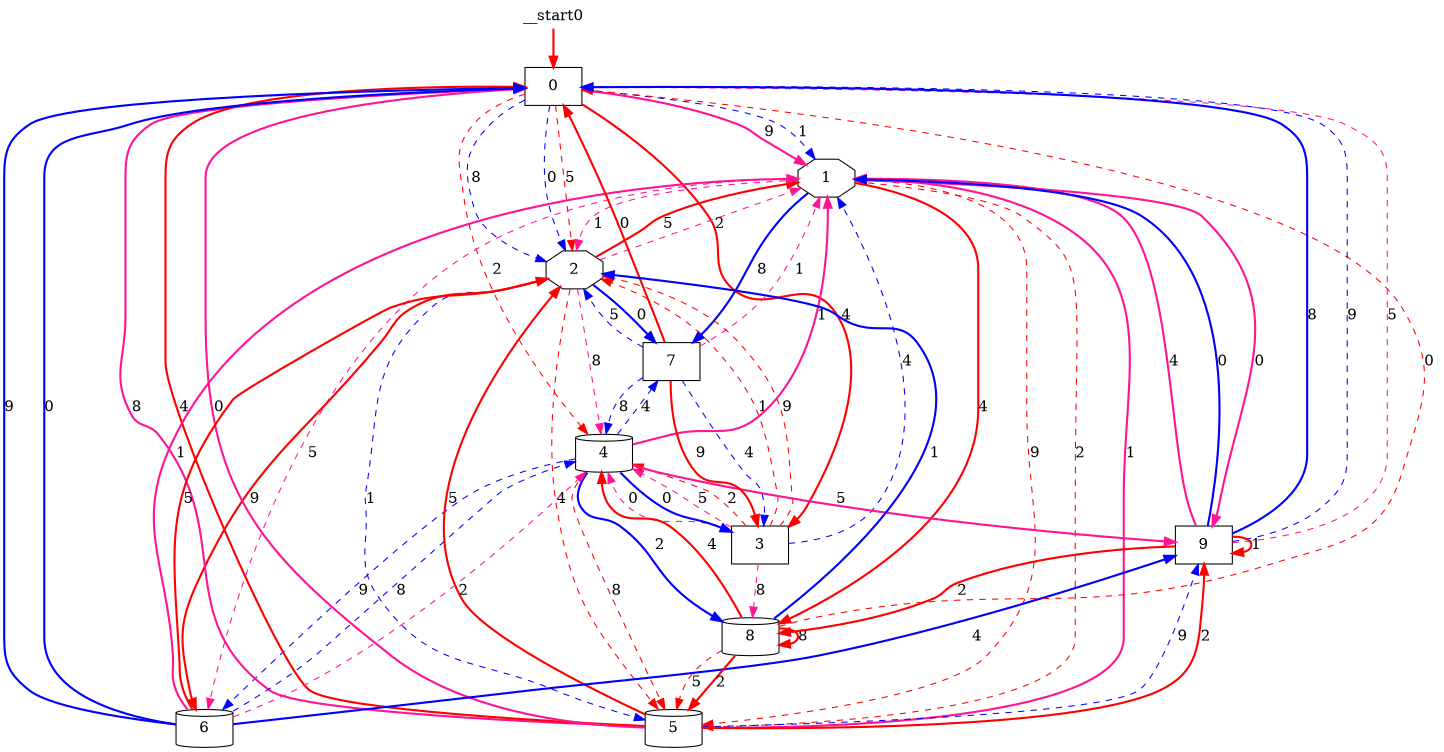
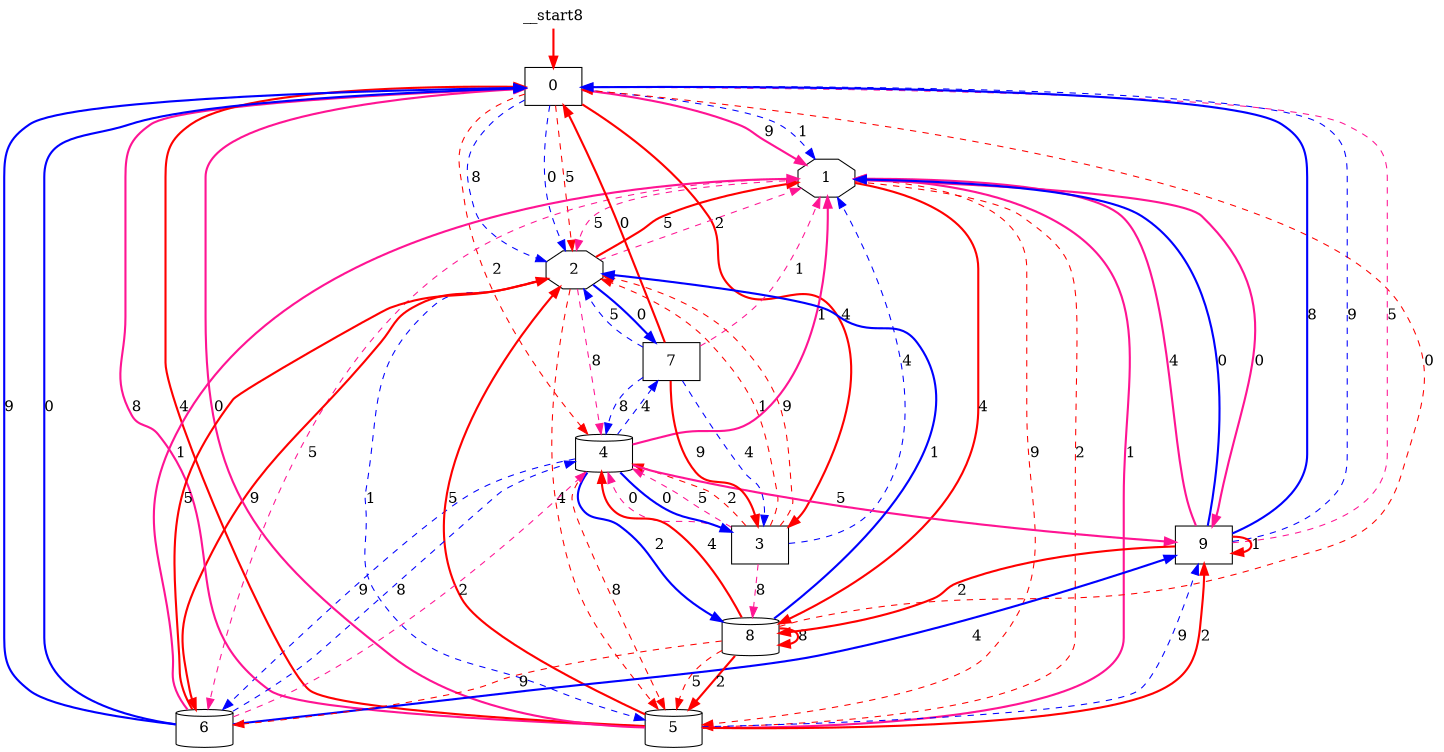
node "__start0": label "__start0" -> "__start8"
edge "1" -> "2": label "1" -> "5"
edge "1" -> "7": removed, label "8"
edge "8" -> "6": added, label "9"
